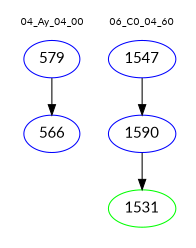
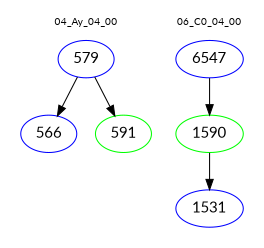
cluster "06_C0_04_60": label "06_C0_04_60" -> "06_C0_04_00"
node "1547": label "1547" -> "6547"
node "591": added
node "1590": color blue -> green
node "1531": color green -> blue
